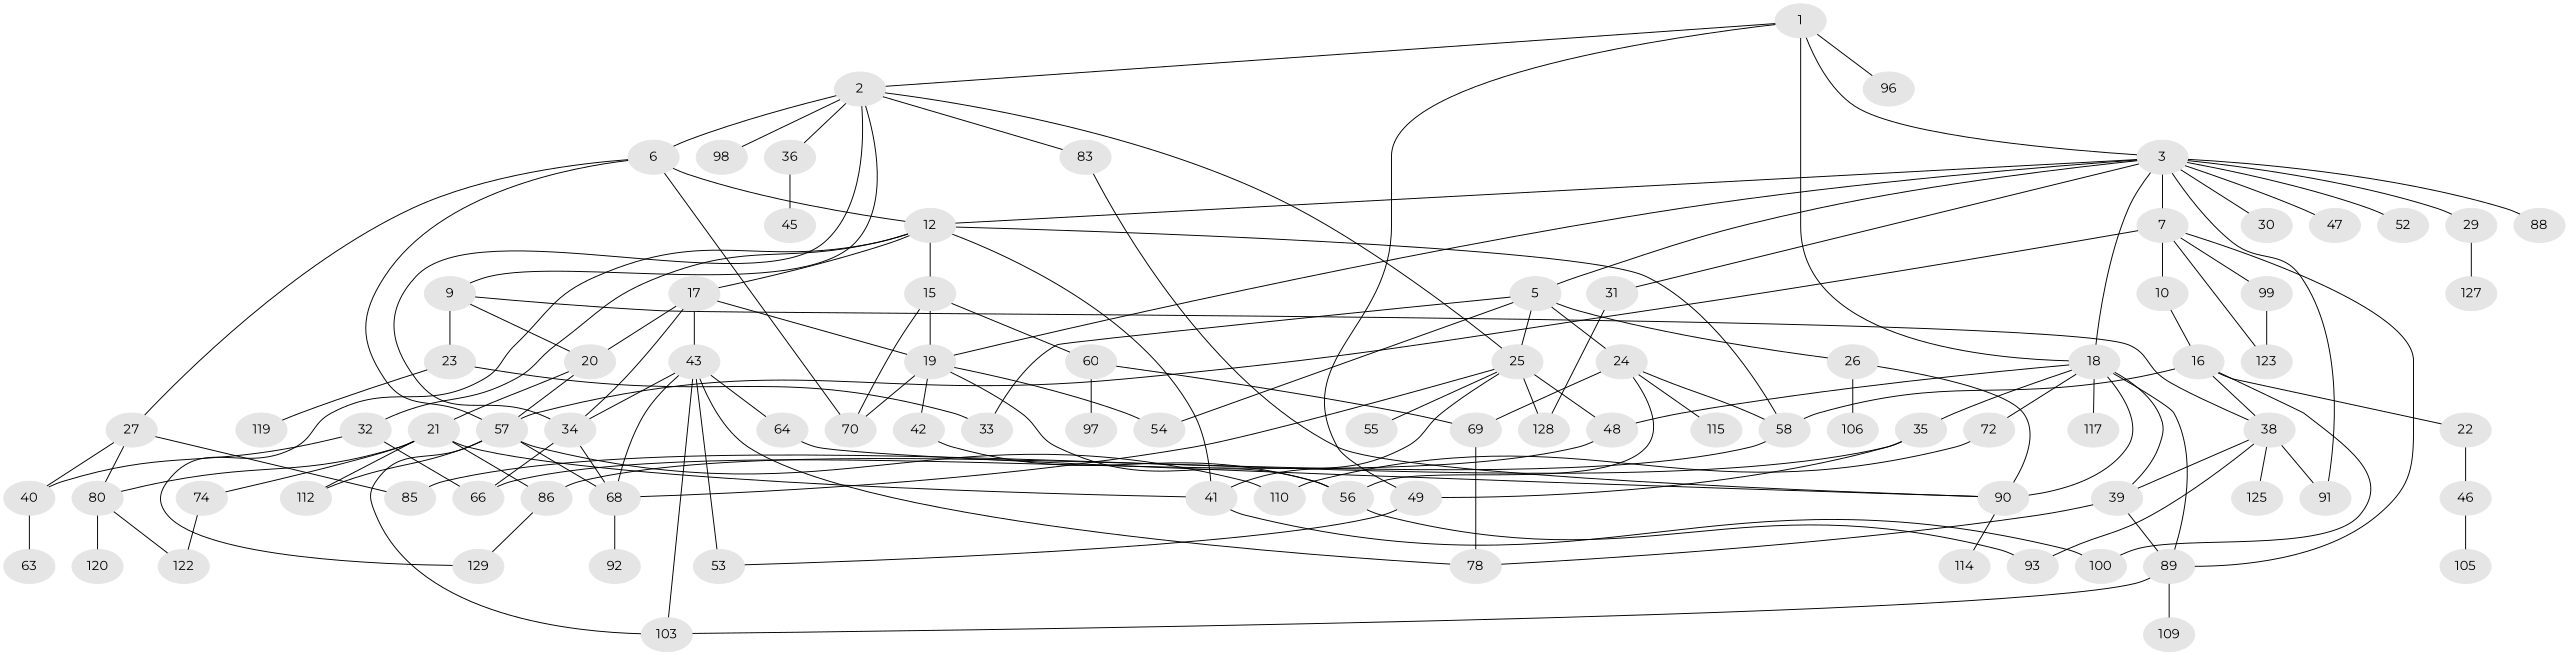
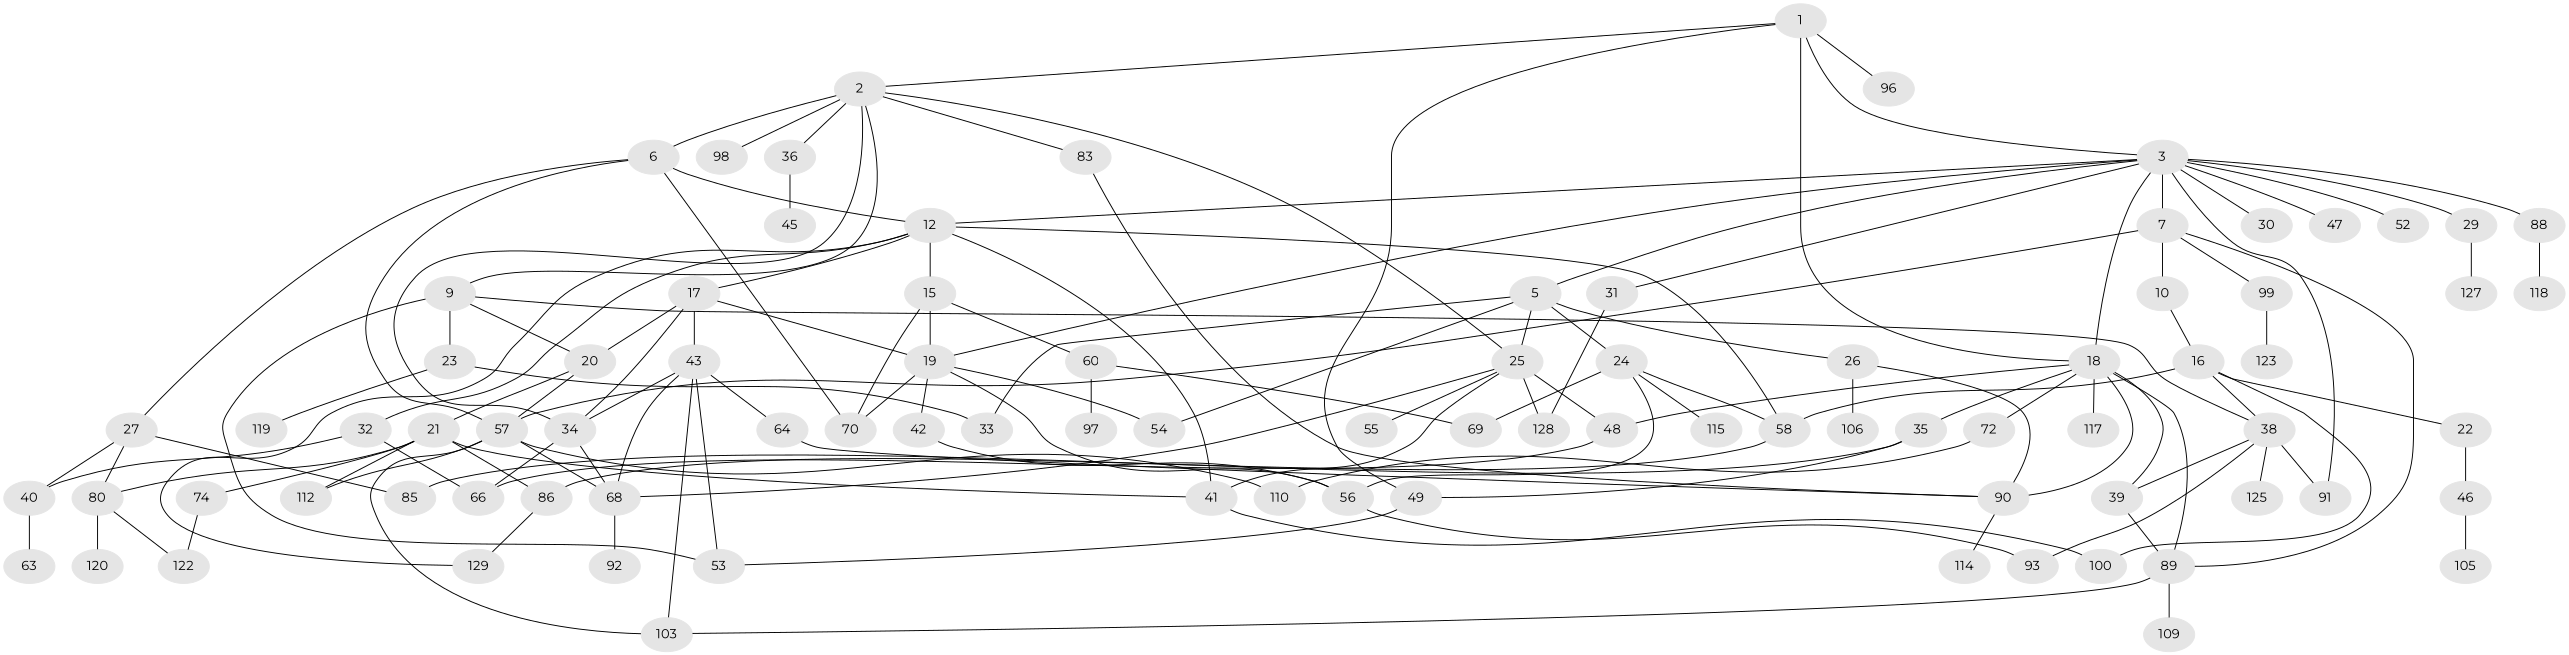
edge "7" -- "123": removed
node "118": added
edge "9" -- "53": added
node "78": removed
